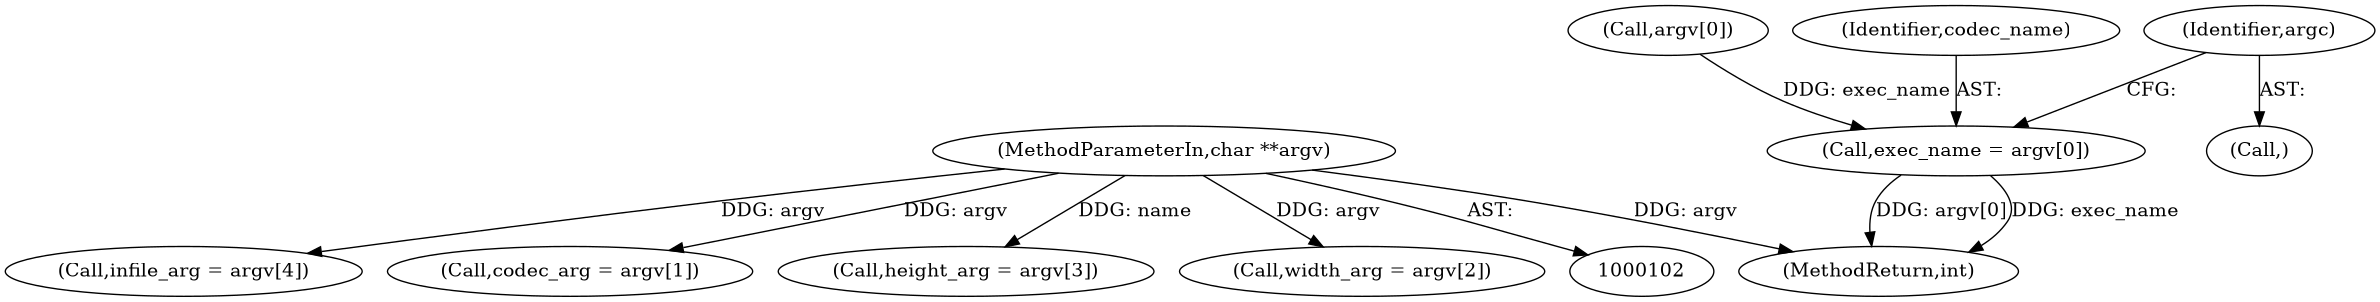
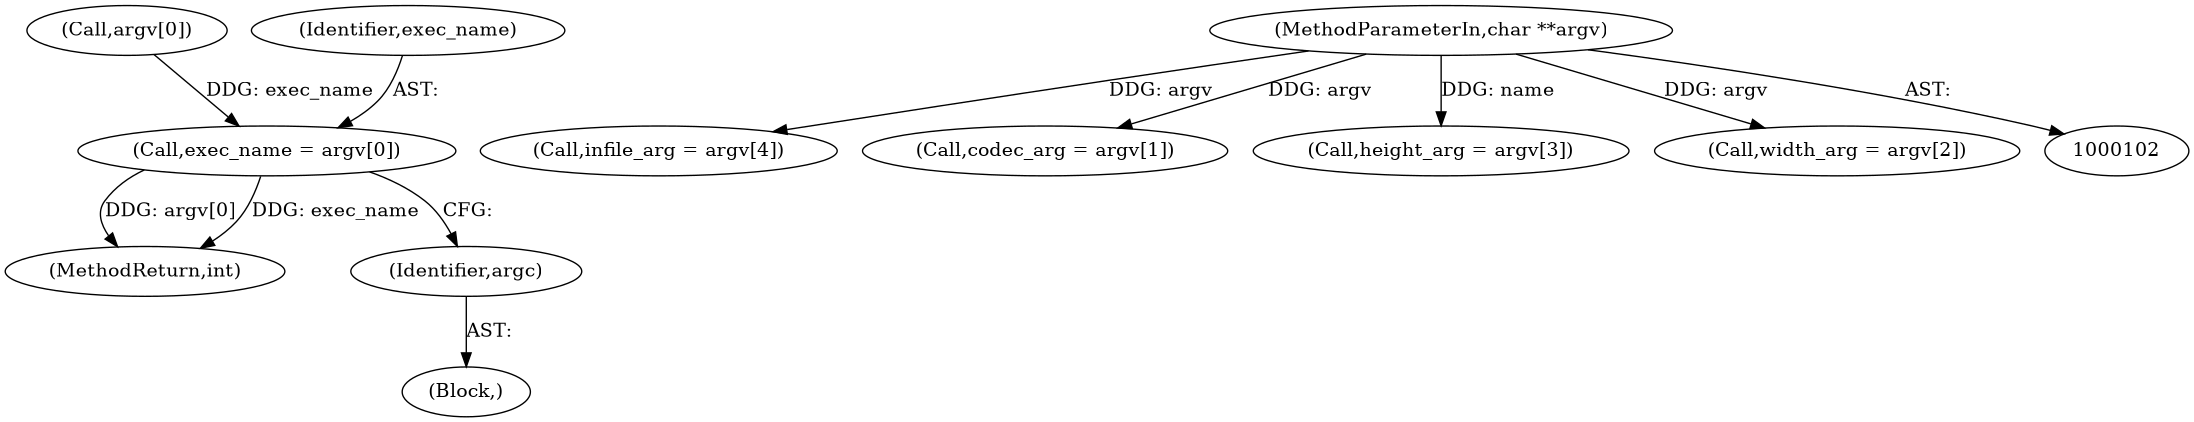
node "(Identifier,codec_name)": label "(Identifier,codec_name)" -> "(Identifier,exec_name)"
edge "(Identifier,argc)" -> "(Call,exec_name = argv[0])": reversed
node "(Call,)": label "(Call,)" -> "(Block,)"
edge "(MethodParameterIn,char **argv)" -> "(MethodReturn,int)": removed, label "DDG: argv"
